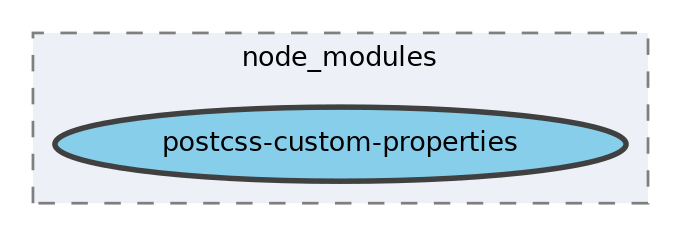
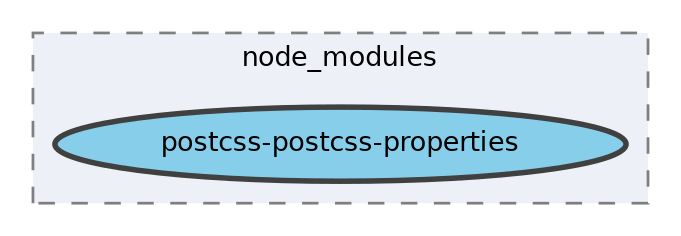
node "postcss-custom-properties": label "postcss-custom-properties" -> "postcss-postcss-properties"
